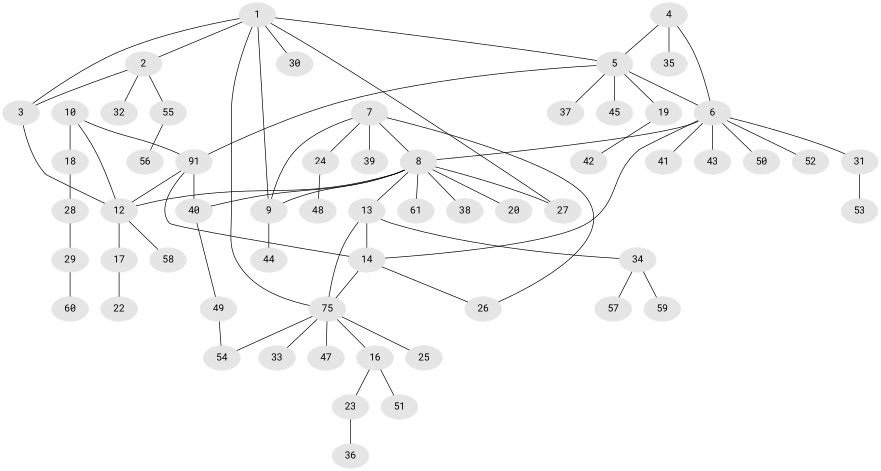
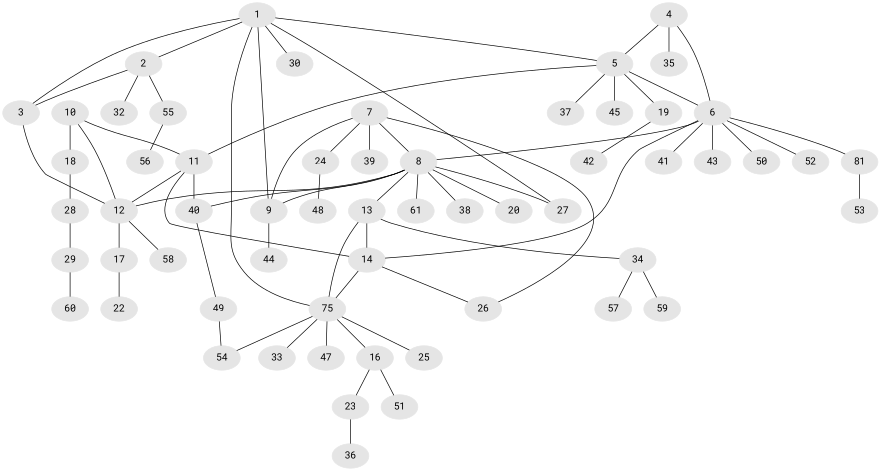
node "91": label "91" -> "11"
node "31": label "31" -> "81"
